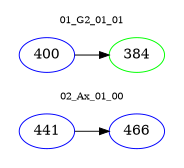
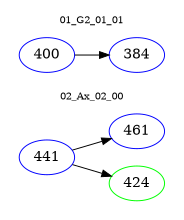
node "384": color green -> blue
cluster "02_Ax_01_00": label "02_Ax_01_00" -> "02_Ax_02_00"
node "466": label "466" -> "461"
node "424": added
